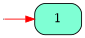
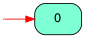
node "1": label "1" -> "0"
